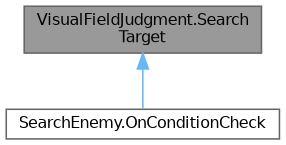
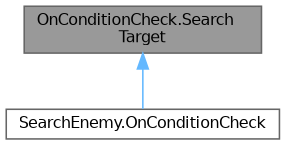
node "VisualFieldJudgment.Search Target": label "VisualFieldJudgment.Search Target" -> "OnConditionCheck.Search Target"
